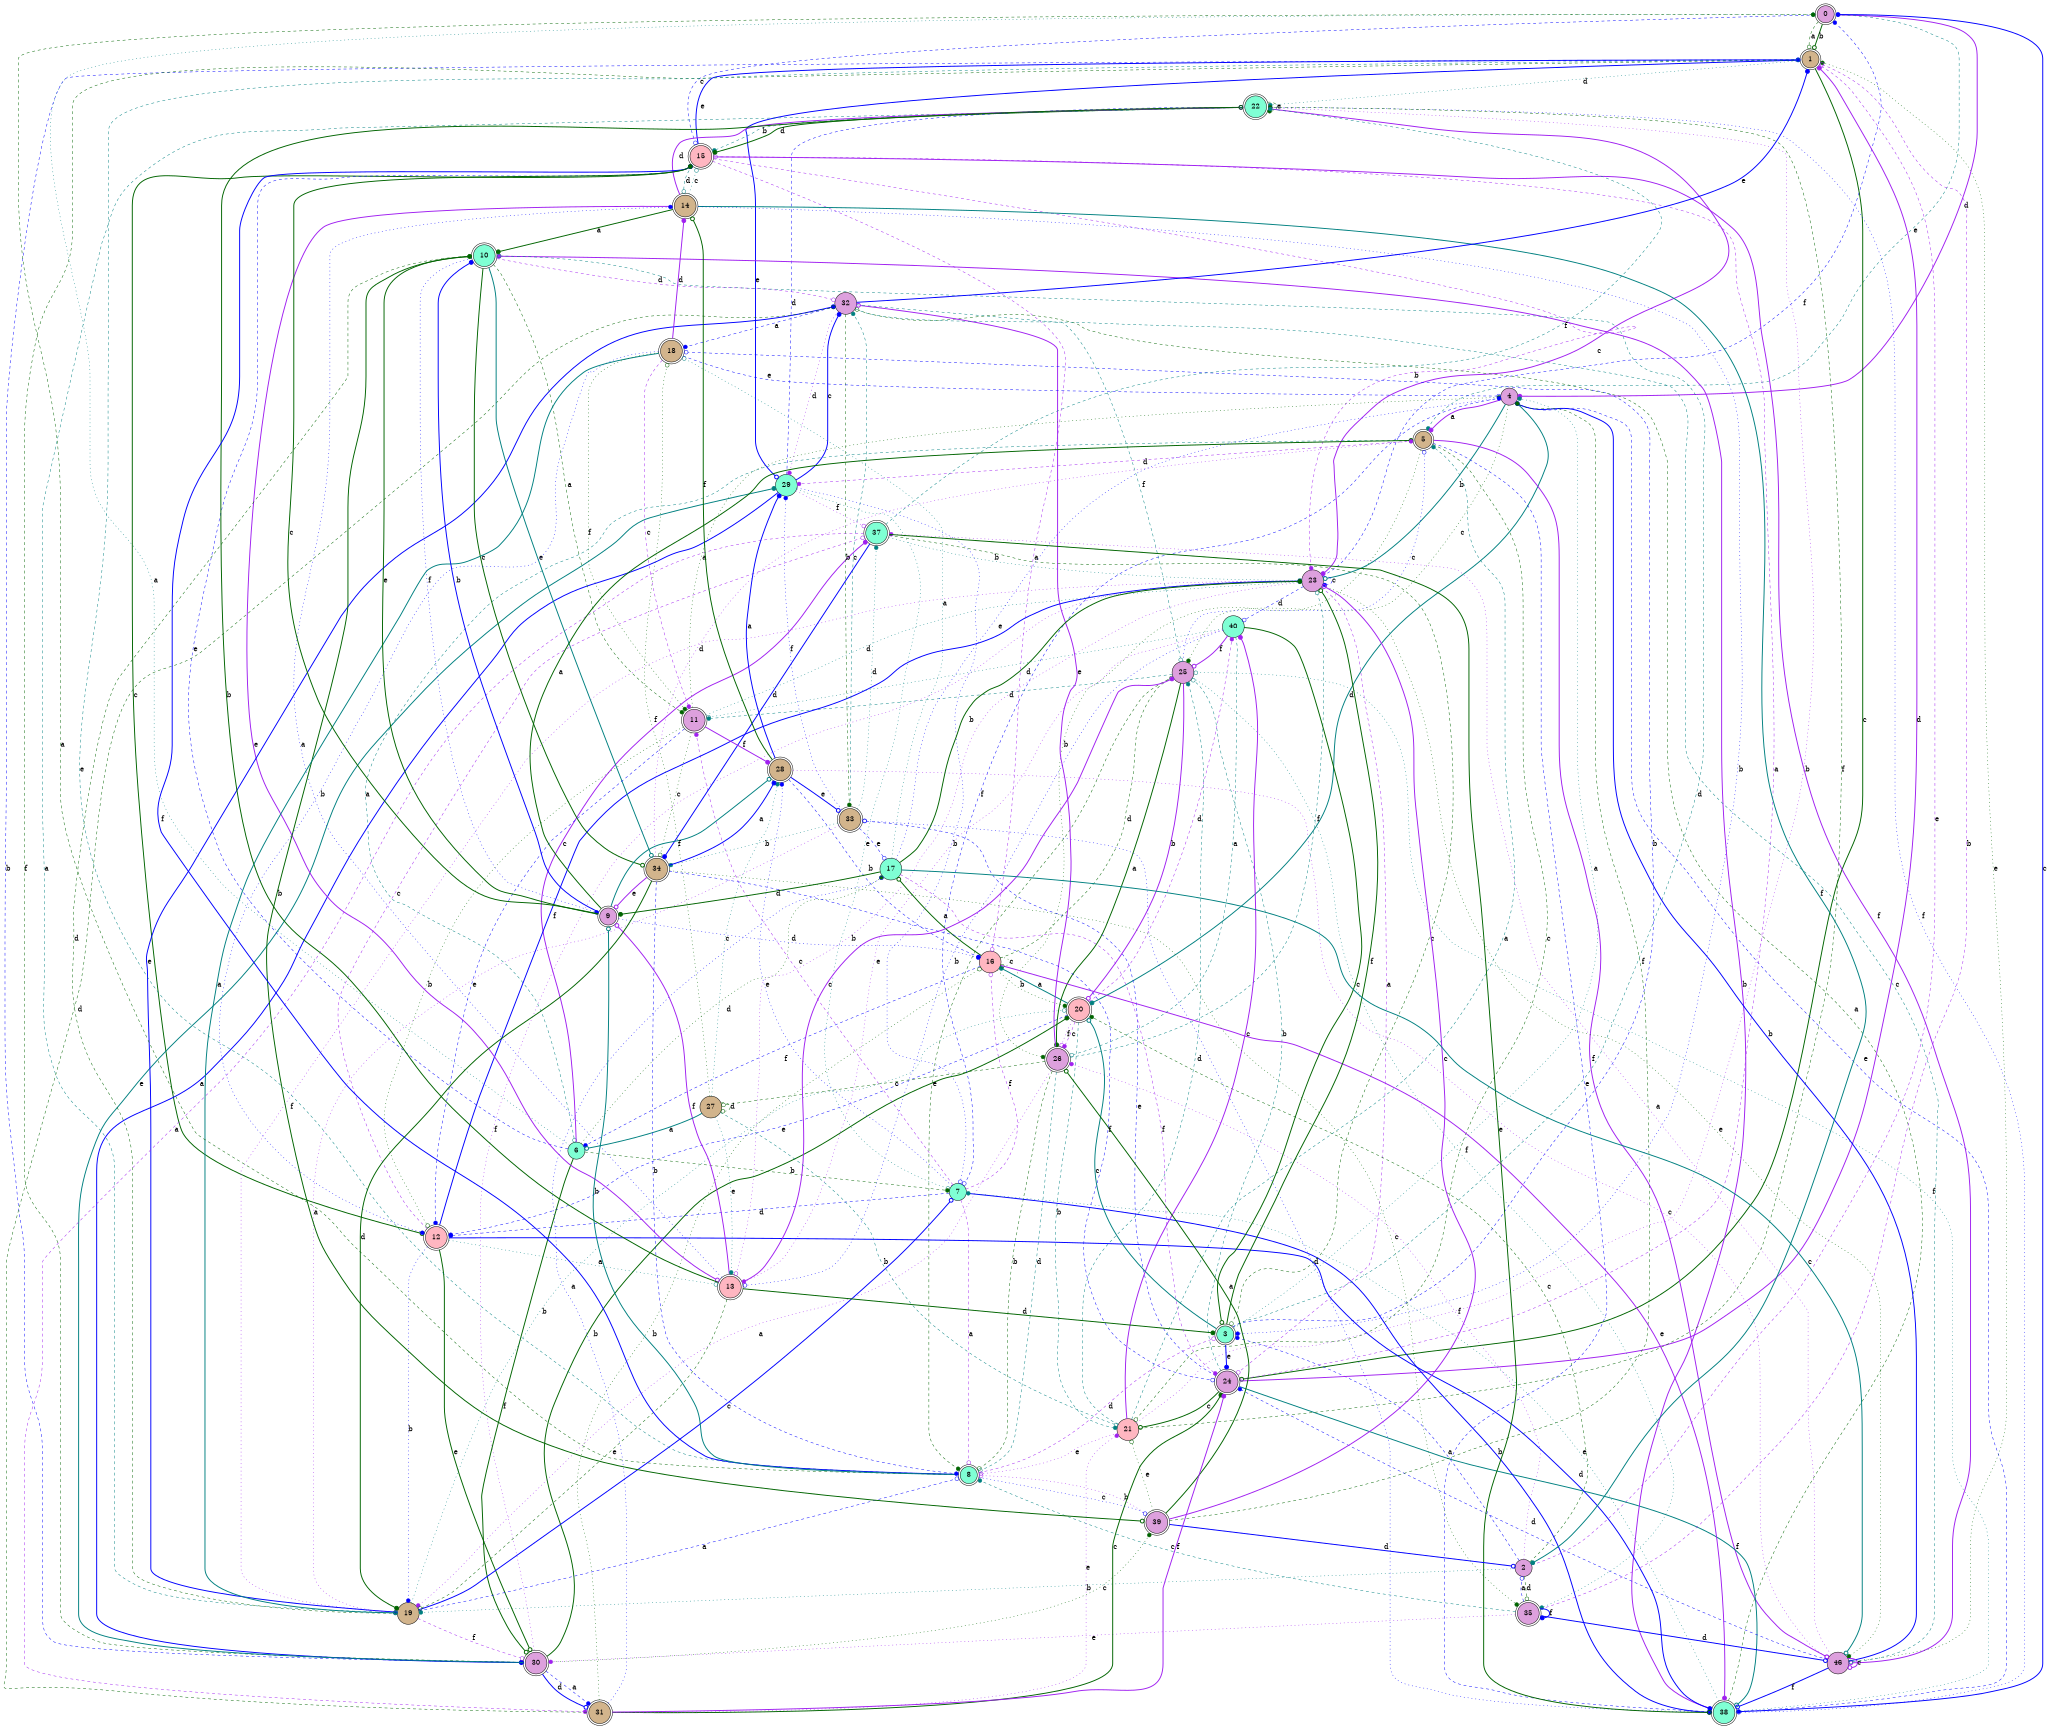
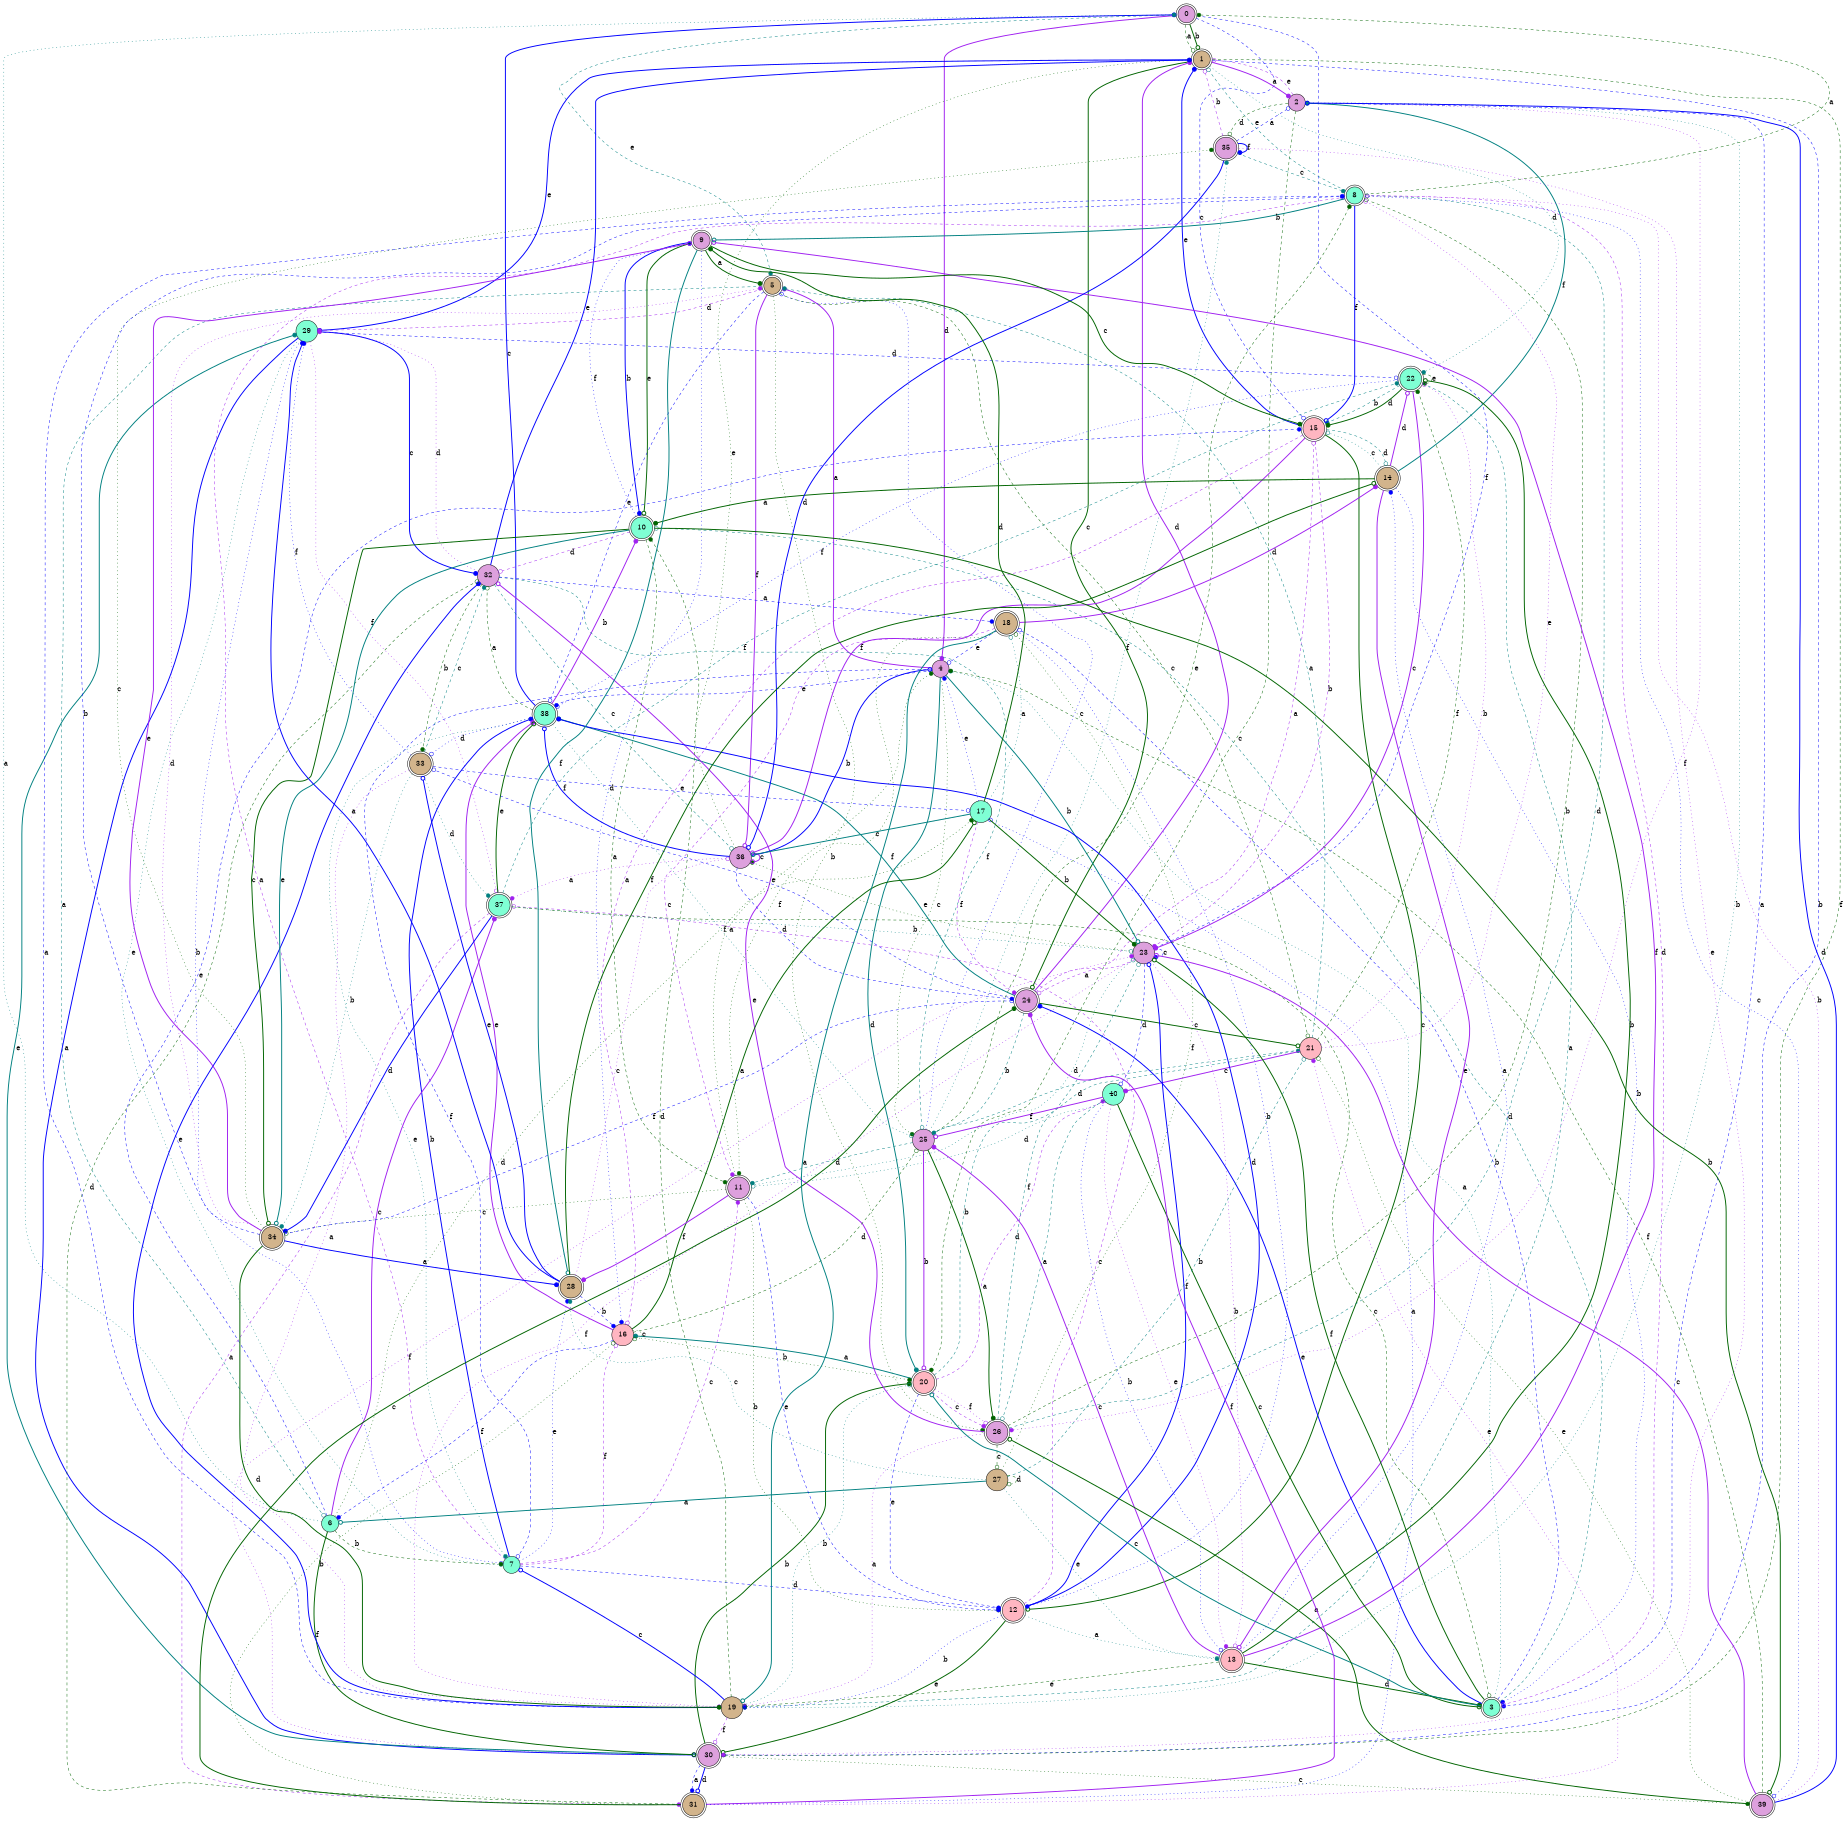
edge "1" -> "2": added, label "a"
edge "23" -> "0": reversed
node "46": label "46" -> "36"
